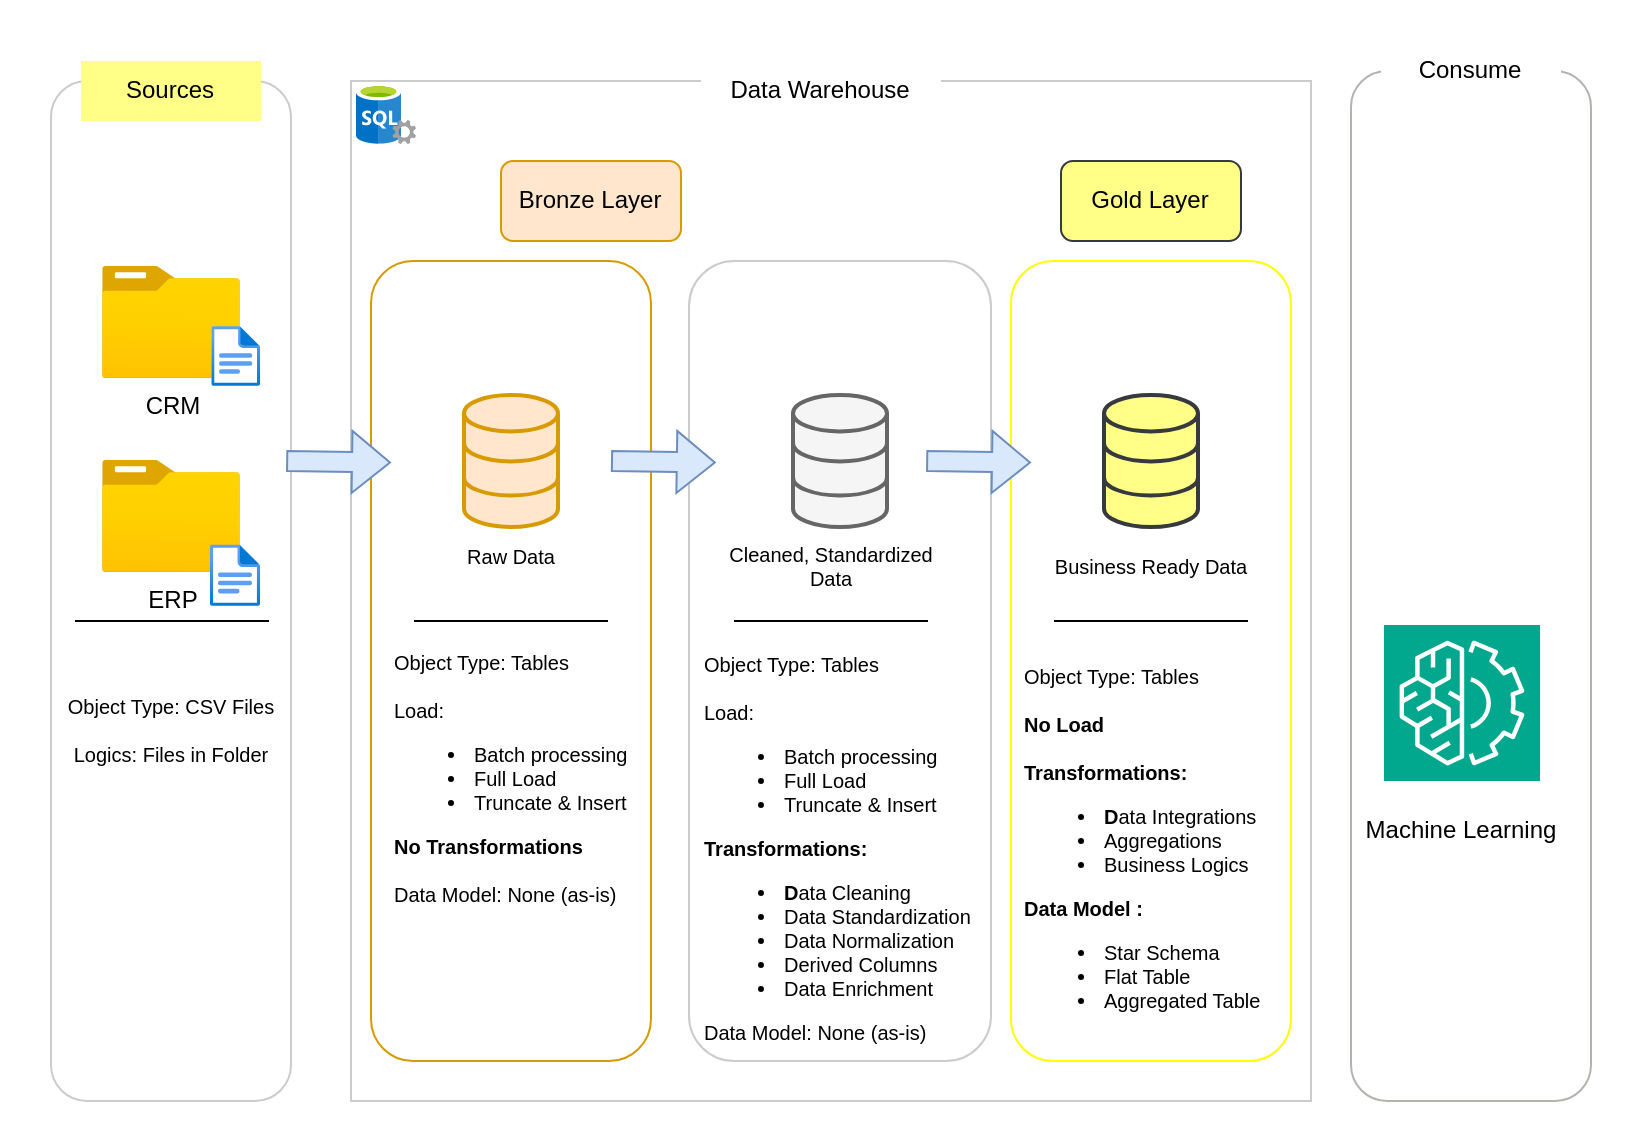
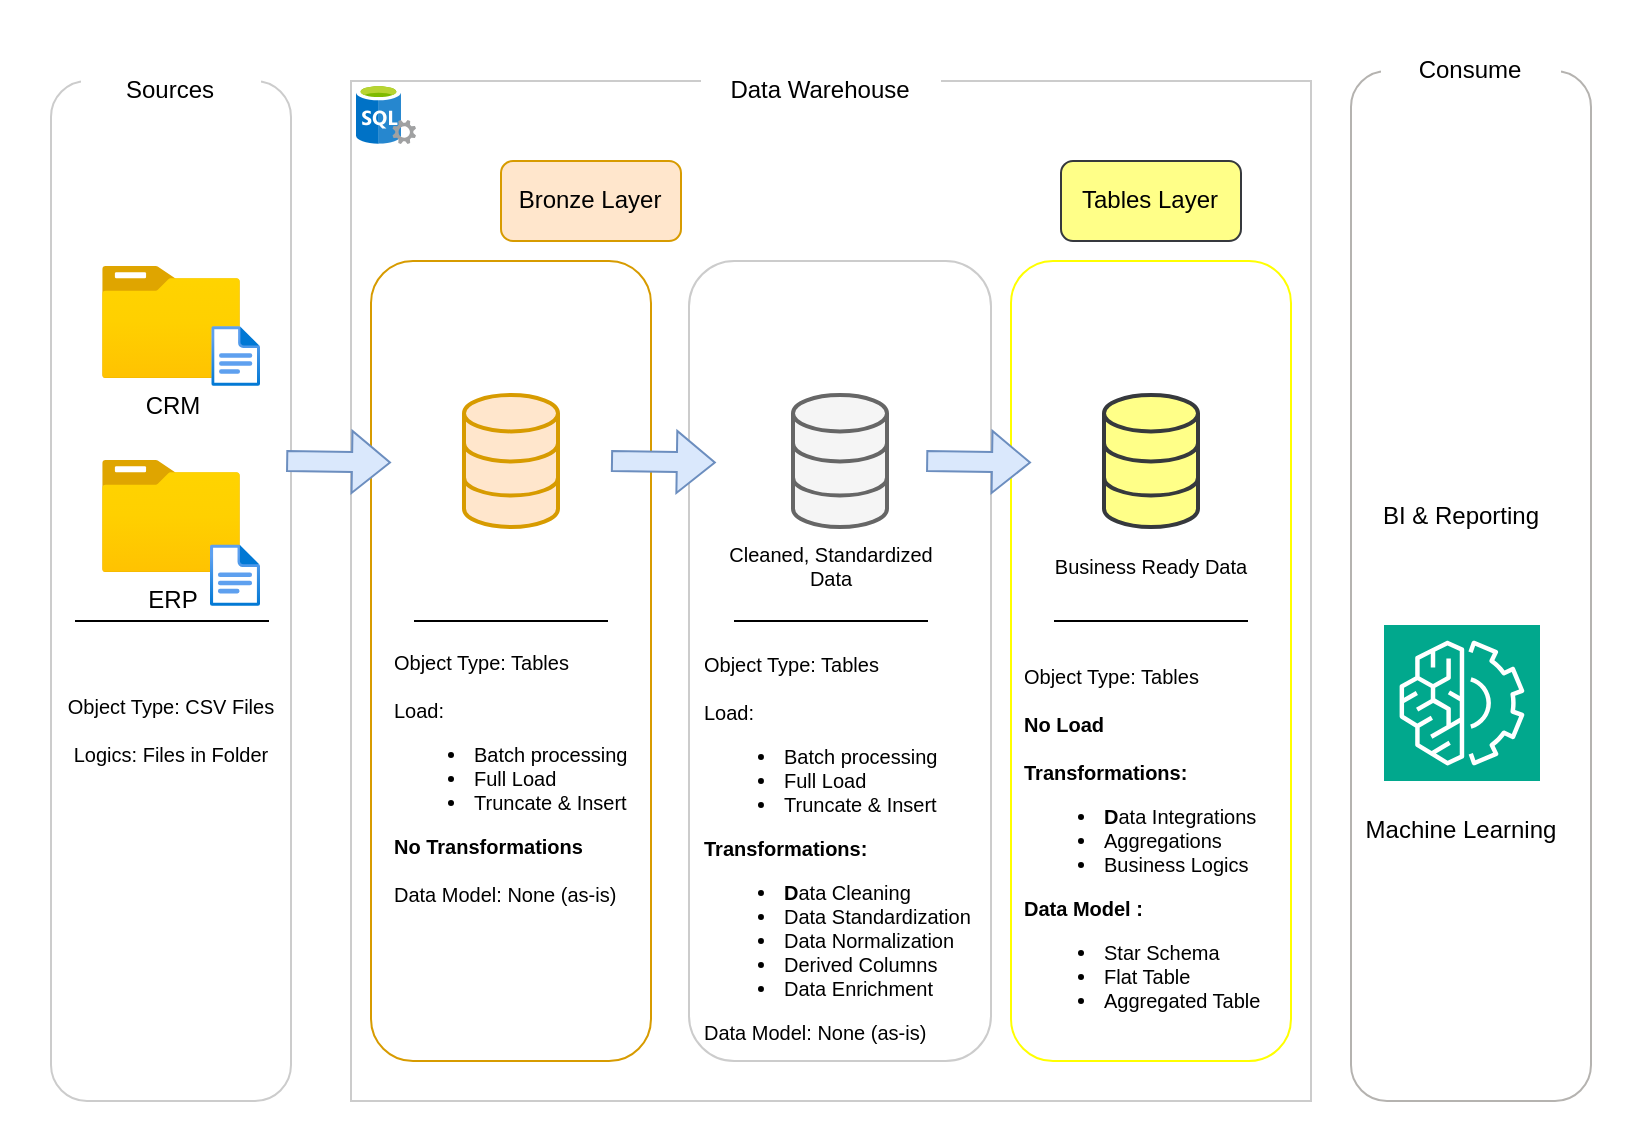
node "Sources": fillcolor #ffff88 -> #ffffff
node "Gold Layer": label "Gold Layer" -> "Tables Layer"
node "BI & Reporting": added
node "Raw Data": removed
